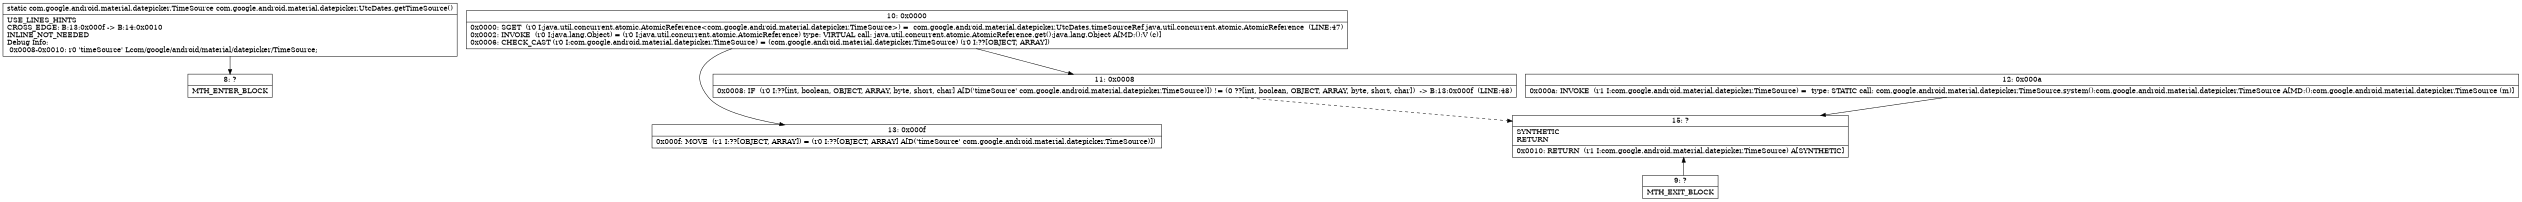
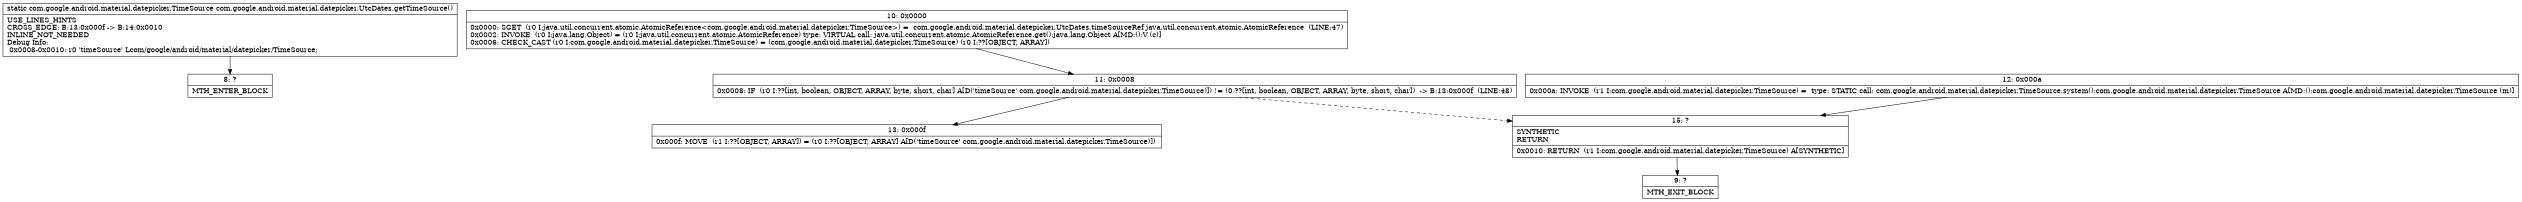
edge "10: 0x0000" -> "13: 0x000f": now "11: 0x0008" -> "13: 0x000f"
edge "9: ?" -> "15: ?": reversed
